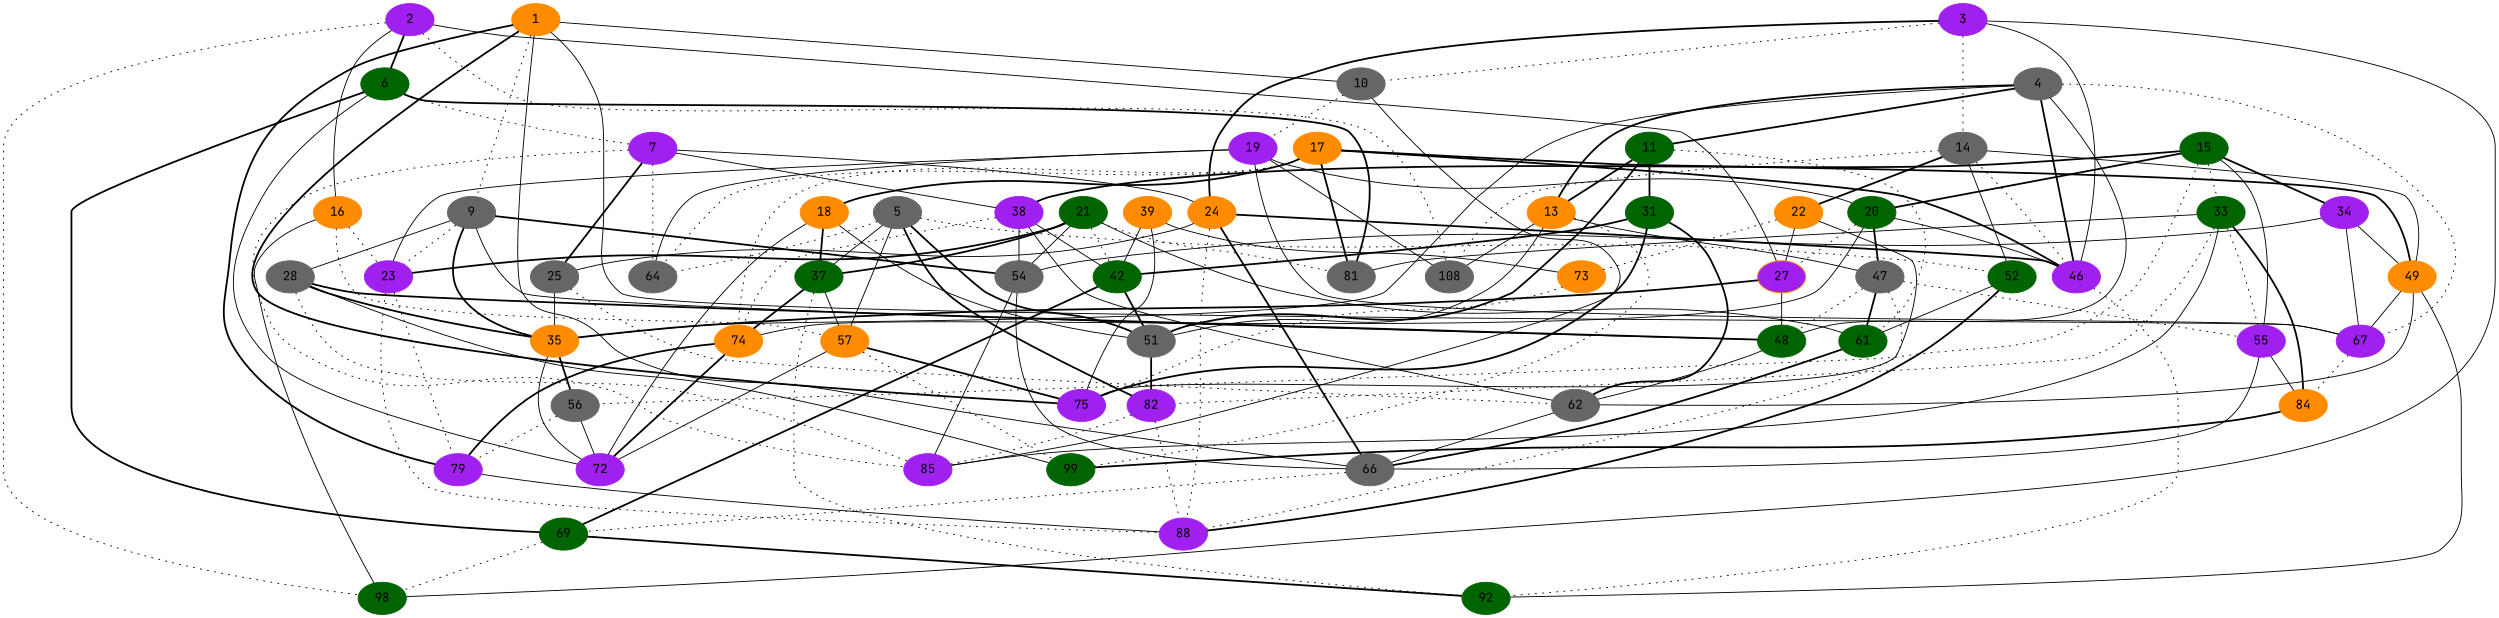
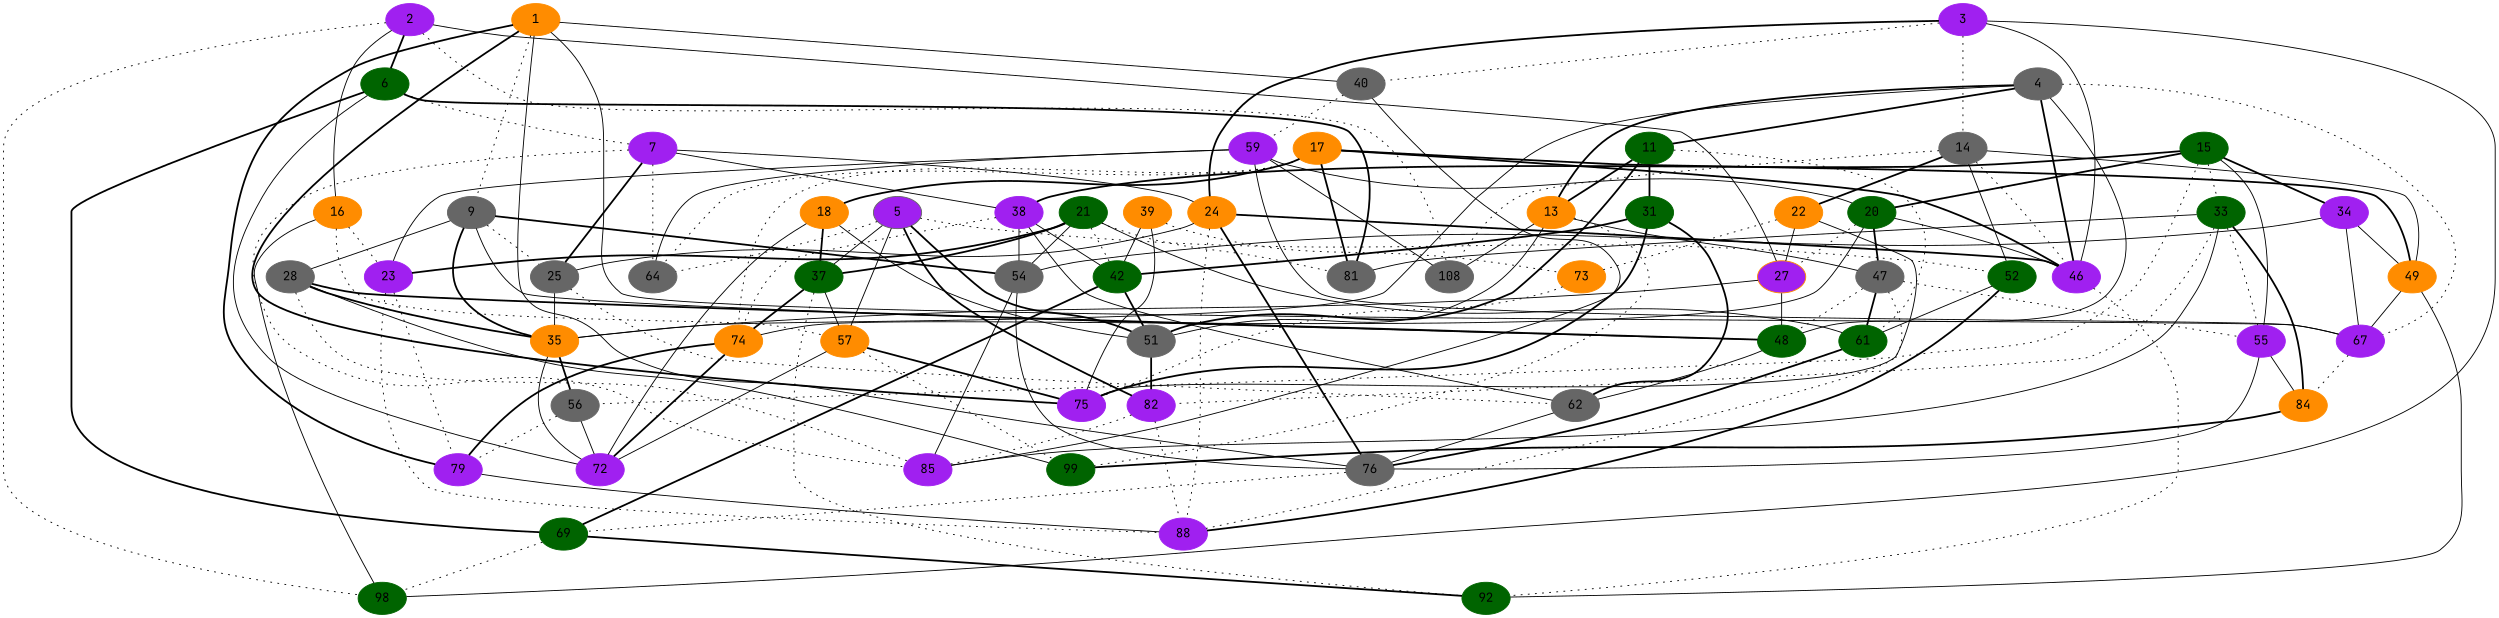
node "10": label "10" -> "40"
node "19": label "19" -> "59"
node "5": fillcolor gray40 -> purple
edge "9" -- "23": now "9" -- "25"
edge "39" -- "73": style solid -> dotted
edge "27" -- "35": style bold -> solid
edge "49" -- "62": removed
node "66": label "66" -> "76"
